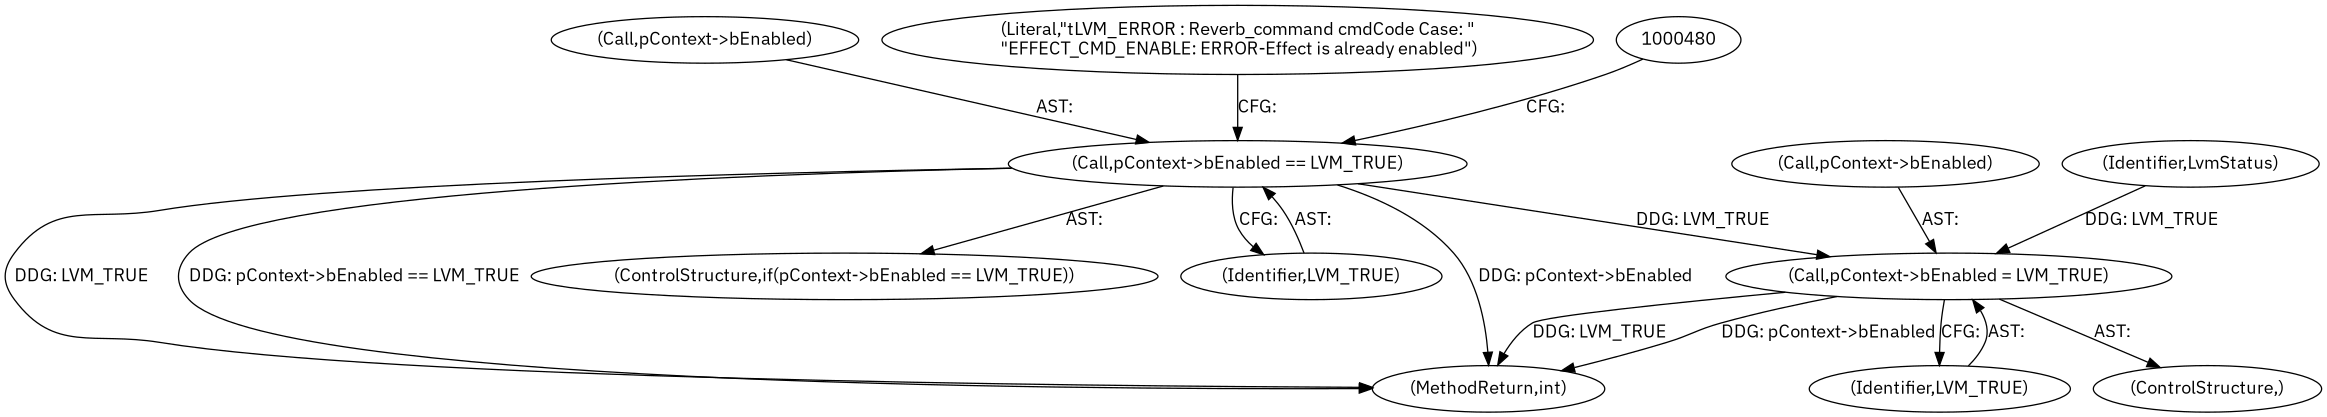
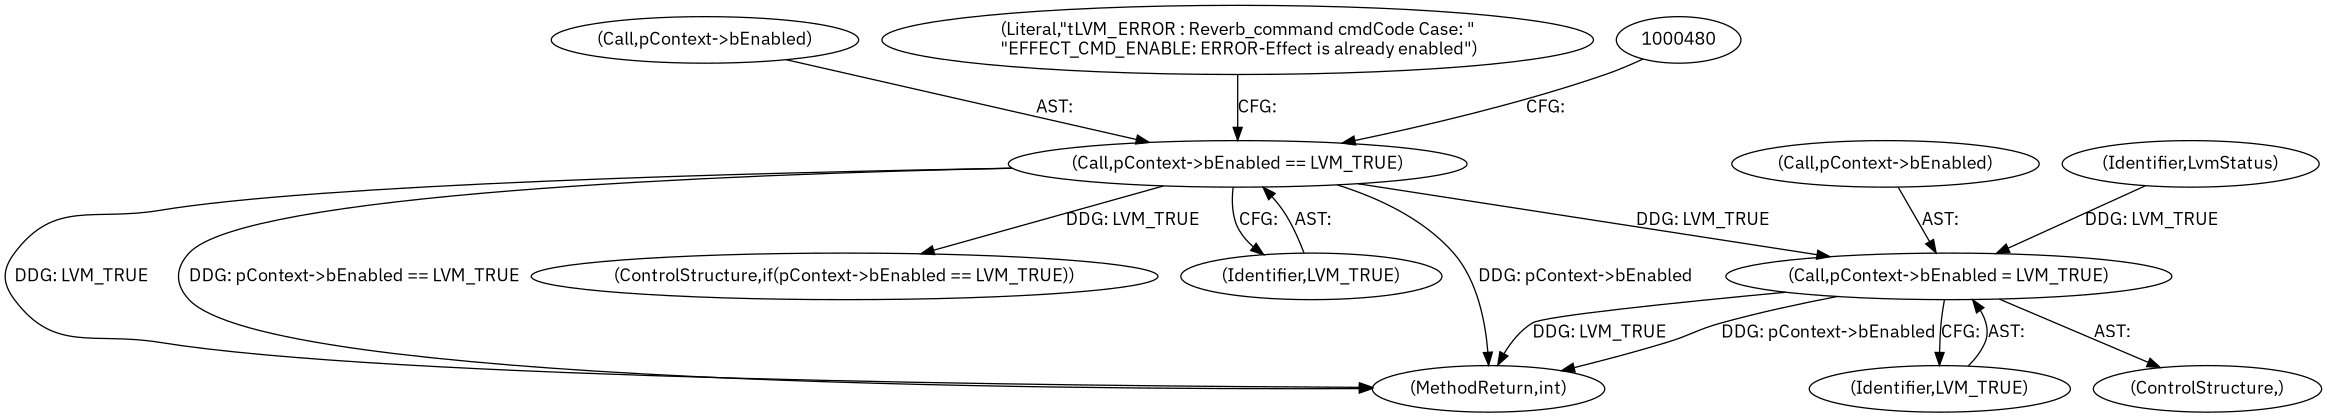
edge "(Call,pContext->bEnabled == LVM_TRUE)" -> "(ControlStructure,if(pContext->bEnabled == LVM_TRUE))": label "AST: " -> "DDG: LVM_TRUE"
